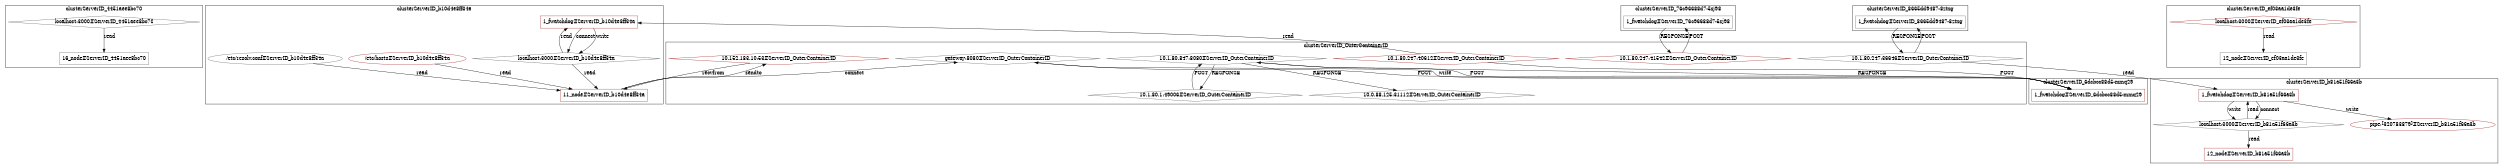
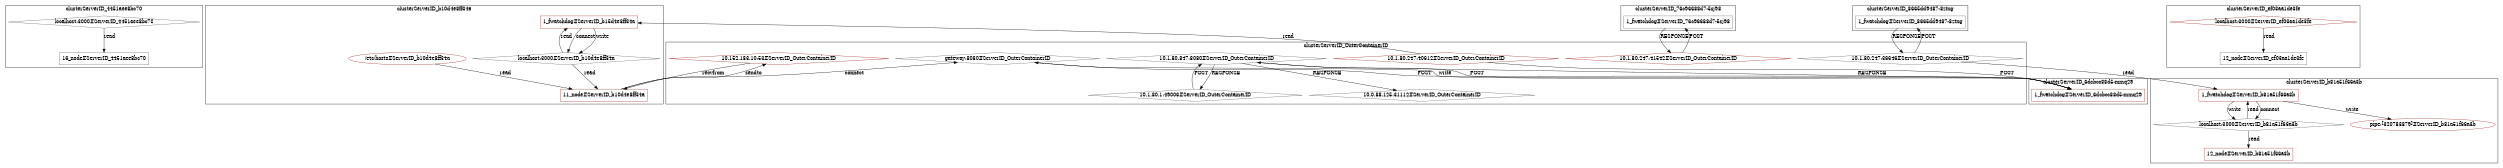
node "1_fwatchdog#ServerID_b10d4e8ff34a": label "1_fwatchdog#ServerID_b10d4e8ff34a" -> "1_fwatchdog#ServerID_b15d4e8ff34a"
node "/etc/resolv.conf#ServerID_b10d4e8ff34a": removed
